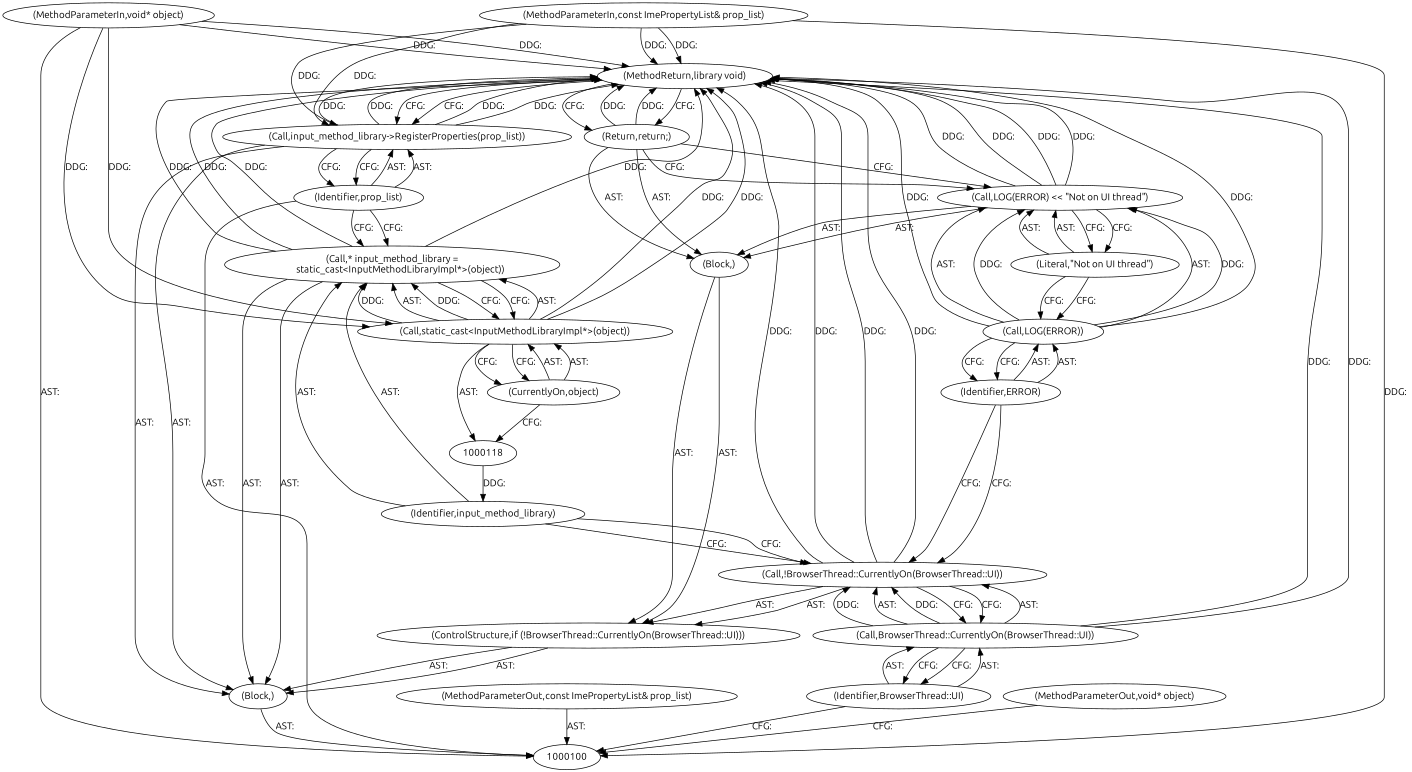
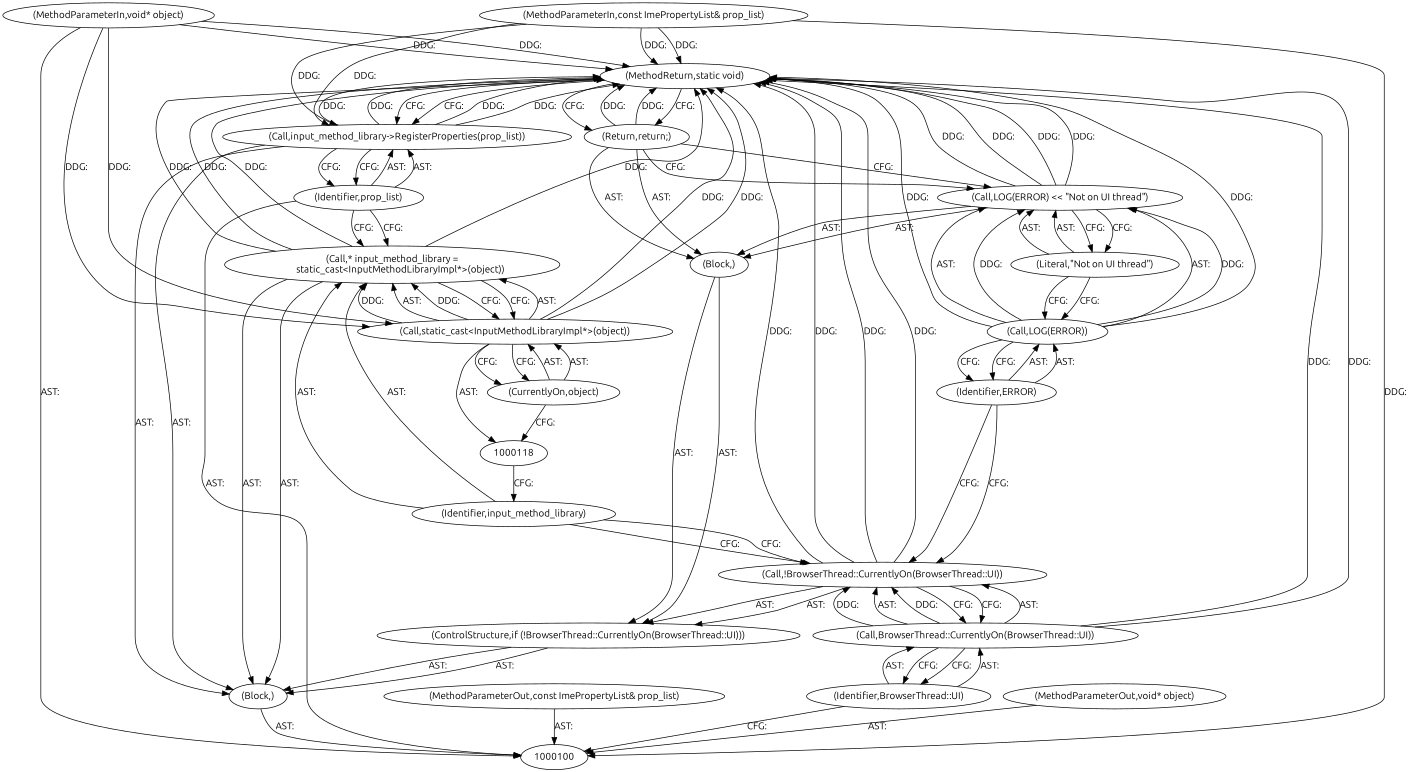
node "(MethodReturn,library void)": label "(MethodReturn,library void)" -> "(MethodReturn,static void)"
edge "1000118" -> "(Identifier,input_method_library)": label "DDG: " -> "CFG: "
edge "(MethodParameterOut,void* object)" -> "1000100": label "CFG: " -> "AST: "
